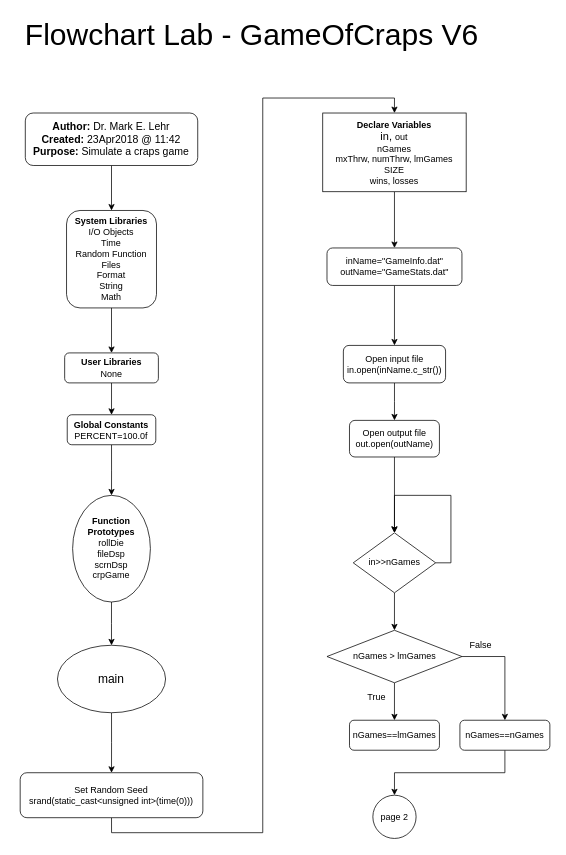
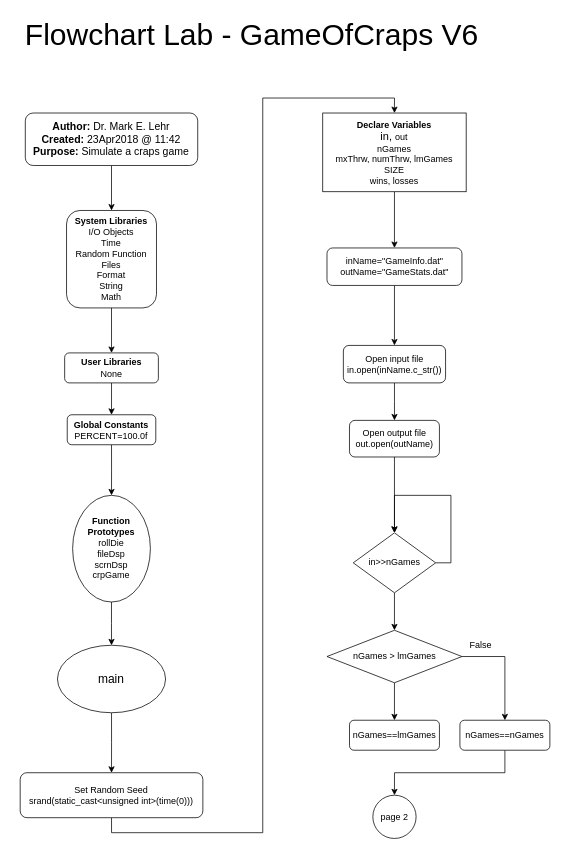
node "True": removed
